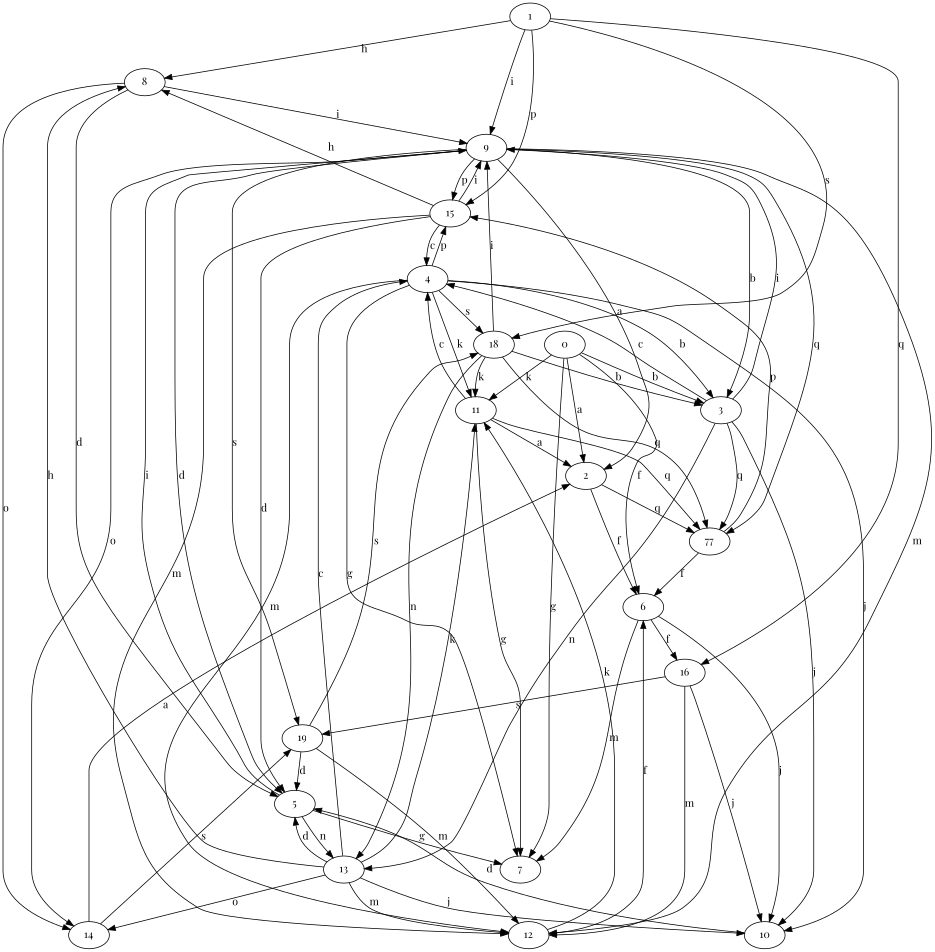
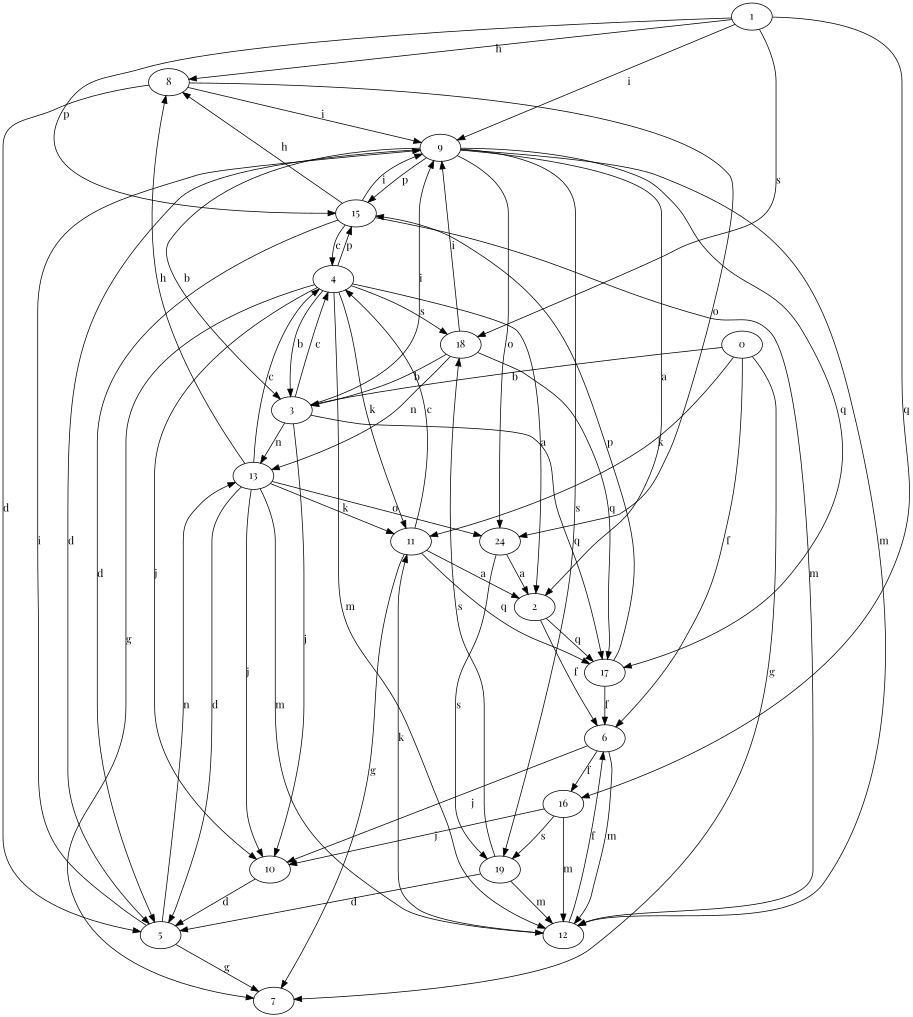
edge "18" -> "11": removed, label "k"
edge "0" -> "2": now "4" -> "2"
node "77": label "77" -> "17"
edge "6" -> "7": now "6" -> "12"
node "14": label "14" -> "24"
